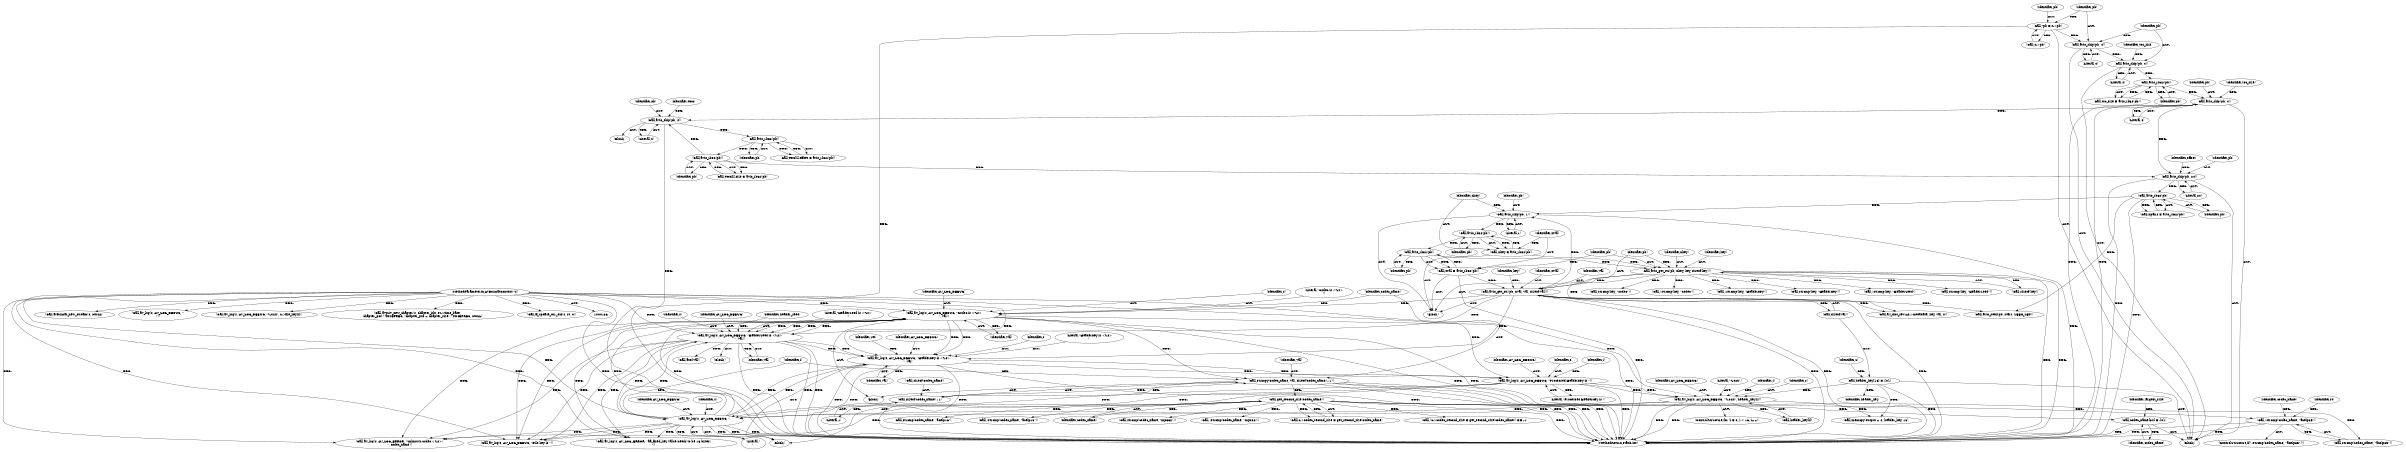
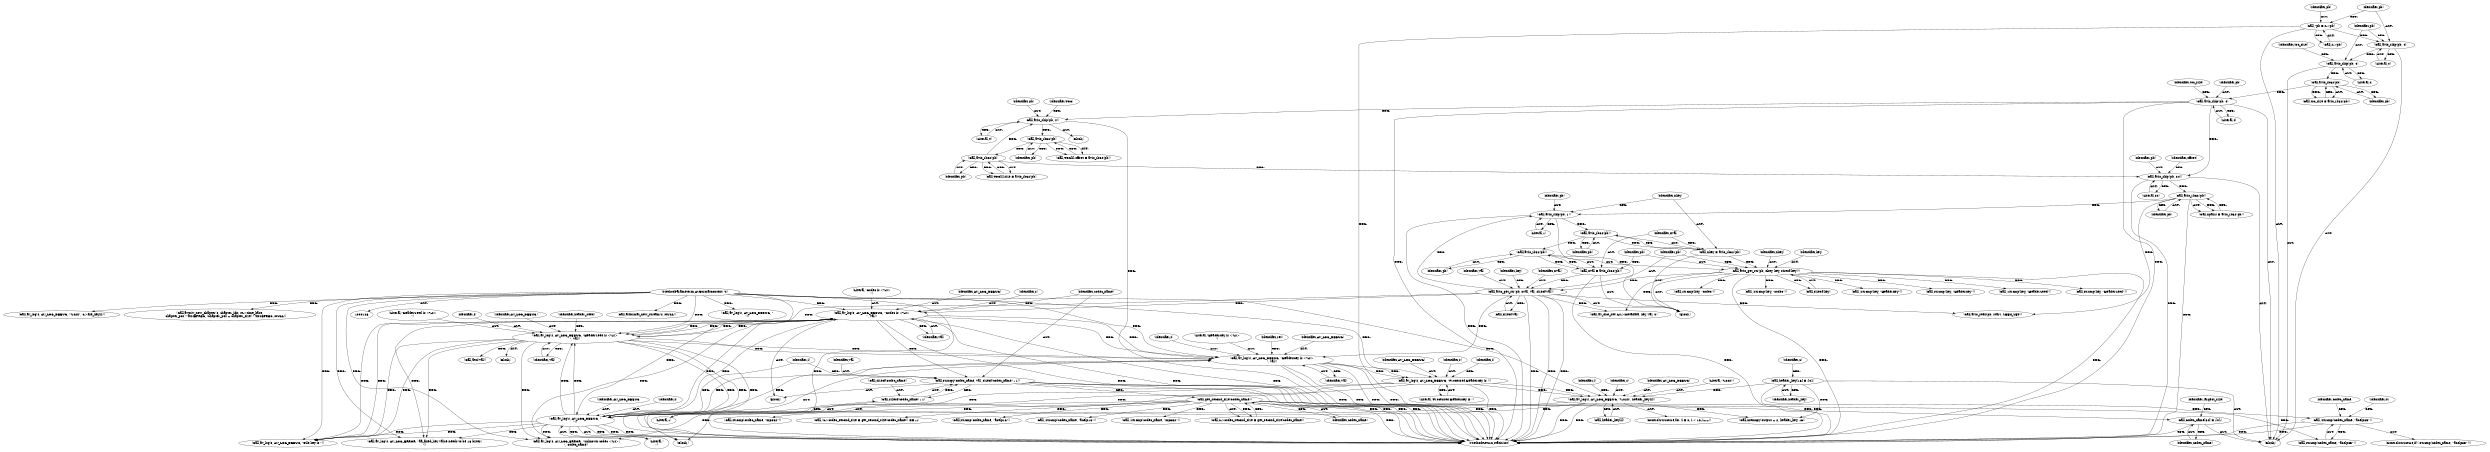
node "(Call,ff_update_cur_dts(s, st, 0))": removed
edge "(Call,sizeof(val))" -> "(Call,header_key[16] = {0})": now "(Identifier,header_key)" -> "(Call,header_key[16] = {0})"
